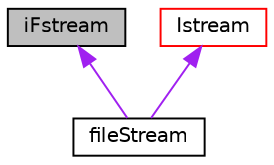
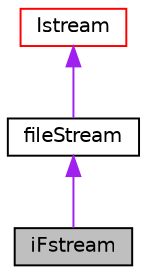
edge "fileStream" -> "iFstream": reversed
